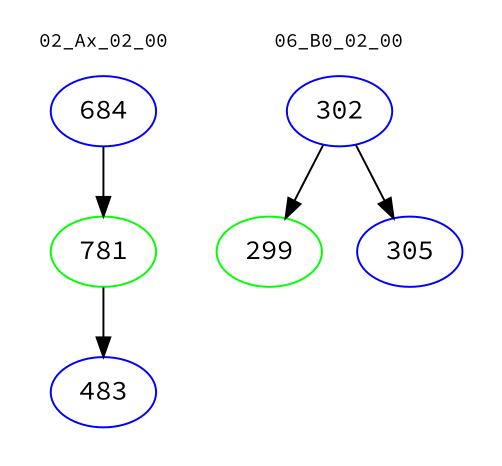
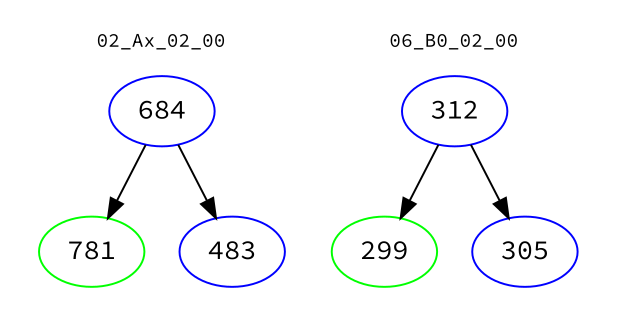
node "302": label "302" -> "312"
edge "781" -> "483": now "684" -> "483"
